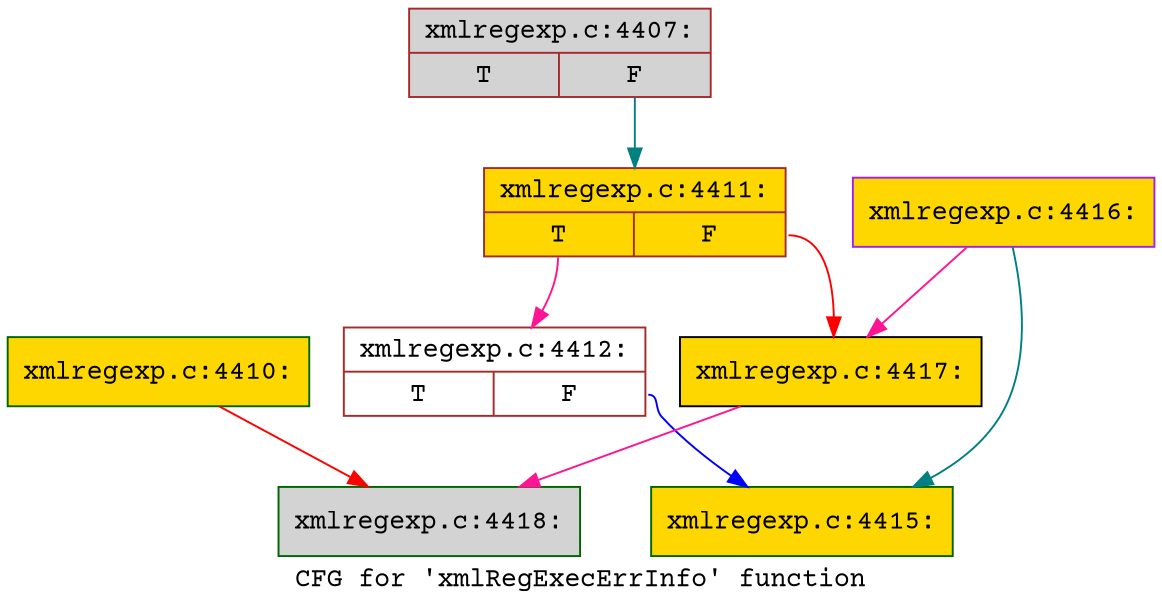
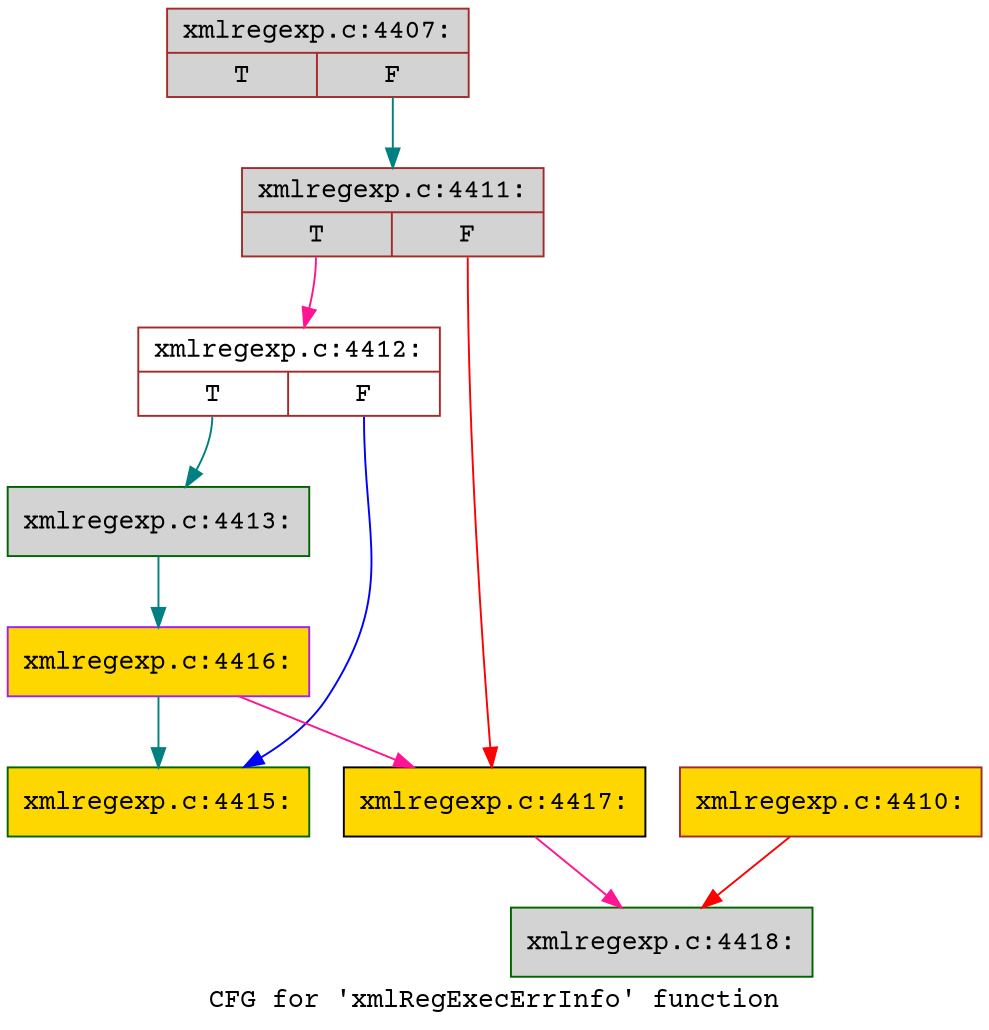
node "xmlregexp.c:4411:": fillcolor gold -> lightgrey
node "xmlregexp.c:4410:": color darkgreen -> brown
node "xmlregexp.c:4413:": added
